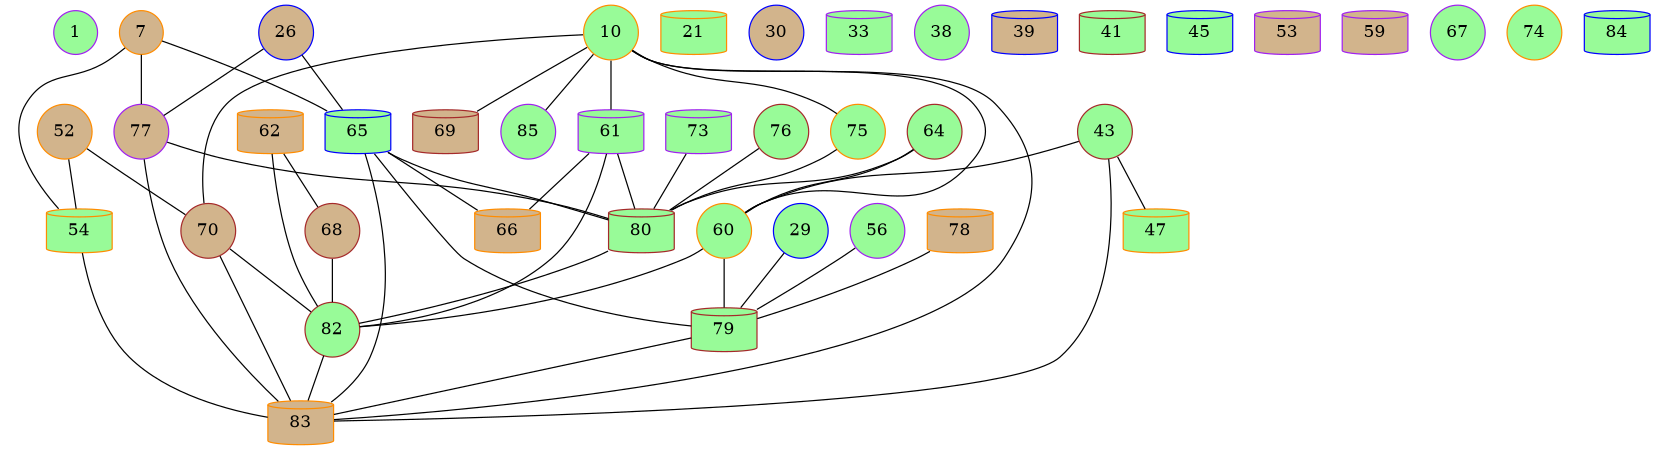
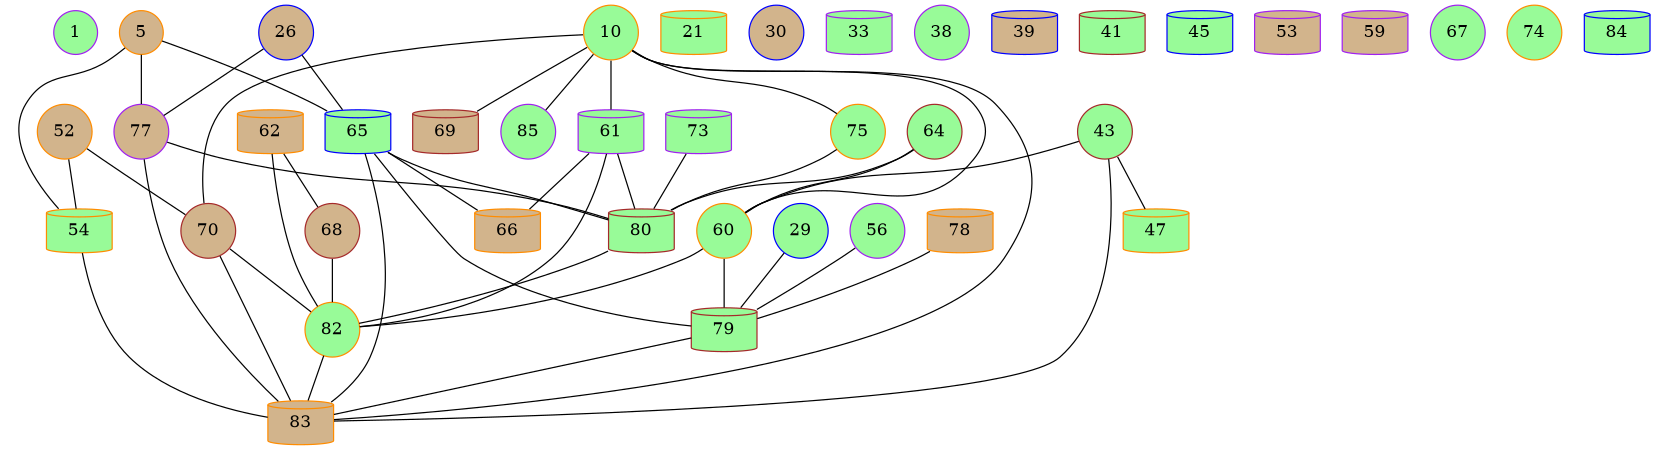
node "7": label "7" -> "5"
node "76": removed
node "82": color brown -> darkorange
